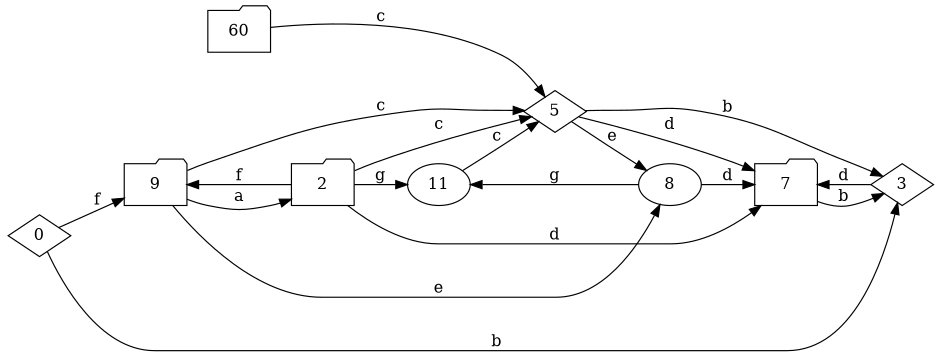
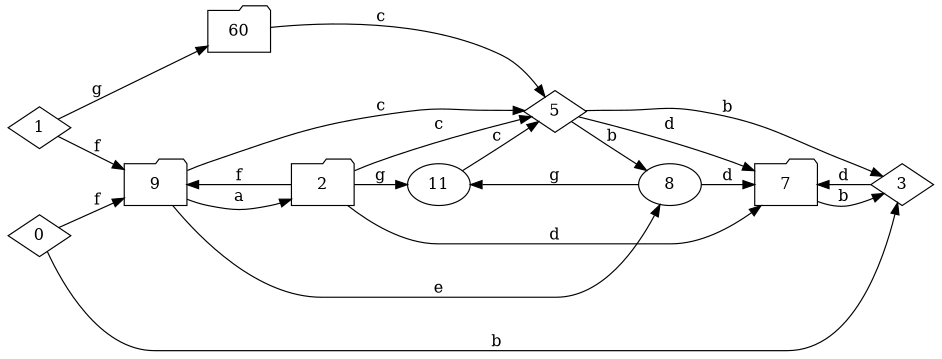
node "1": added
edge "5" -> "8": label "e" -> "b"
